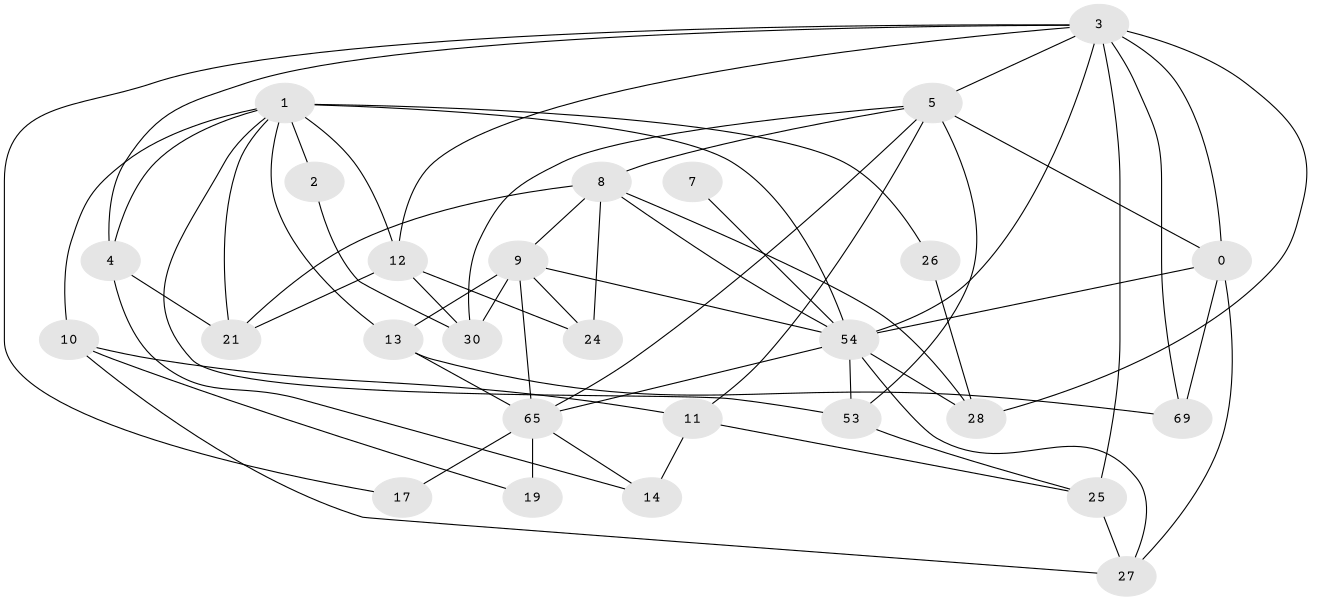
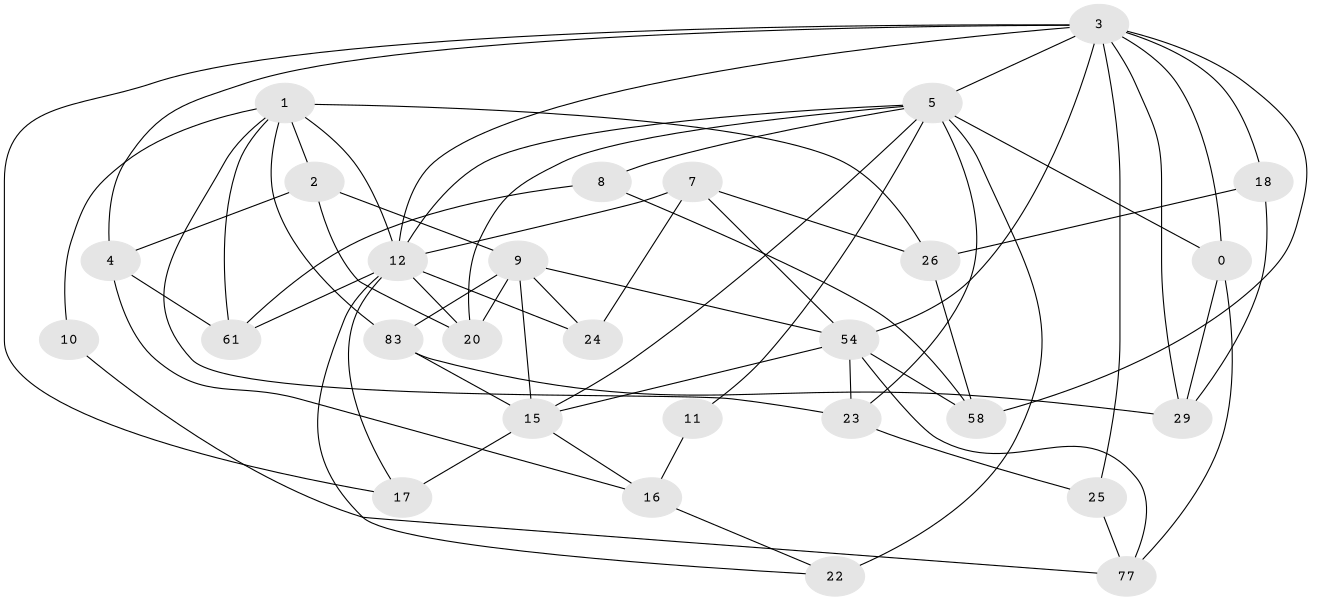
edge "5" -- "12": added
edge "1" -- "54": removed
edge "1" -- "4": now "2" -- "4"
node "18": added
edge "8" -- "9": now "2" -- "9"
edge "7" -- "26": added
edge "7" -- "12": added
edge "8" -- "24": now "7" -- "24"
edge "8" -- "54": removed
edge "0" -- "54": removed
node "21": label "21" -> "61"
node "13": label "13" -> "83"
node "30": label "30" -> "20"
edge "12" -- "17": added
edge "10" -- "11": removed
node "65": label "65" -> "15"
node "53": label "53" -> "23"
node "28": label "28" -> "58"
node "69": label "69" -> "29"
edge "11" -- "25": removed
node "19": removed
node "14": label "14" -> "16"
node "22": added
node "27": label "27" -> "77"
